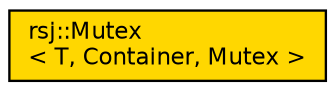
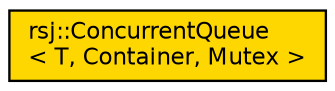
node "rsj::Mutex < T, Container, Mutex >": label "rsj::Mutex < T, Container, Mutex >" -> "rsj::ConcurrentQueue < T, Container, Mutex >"
